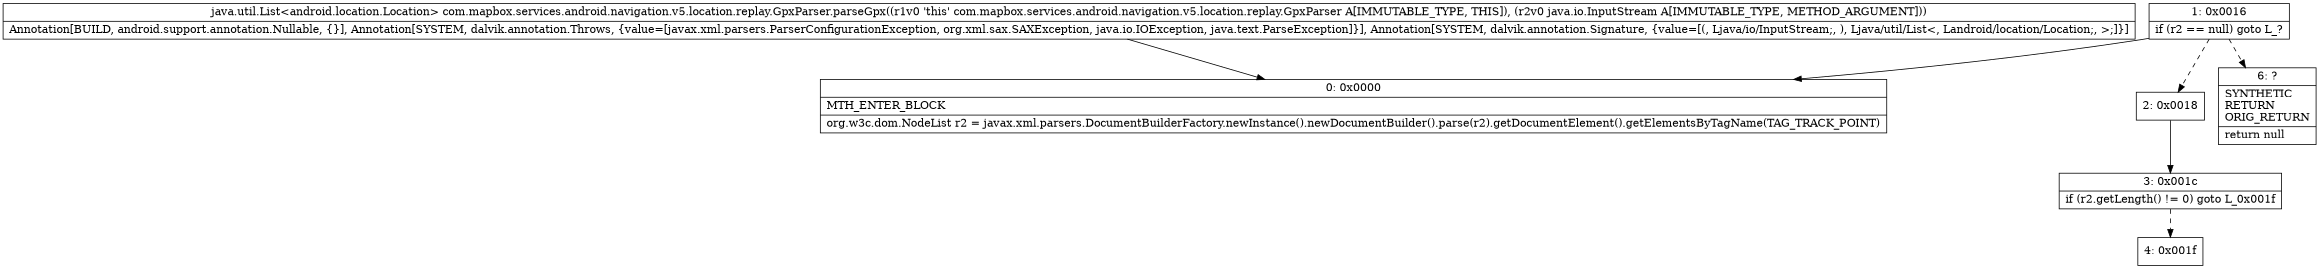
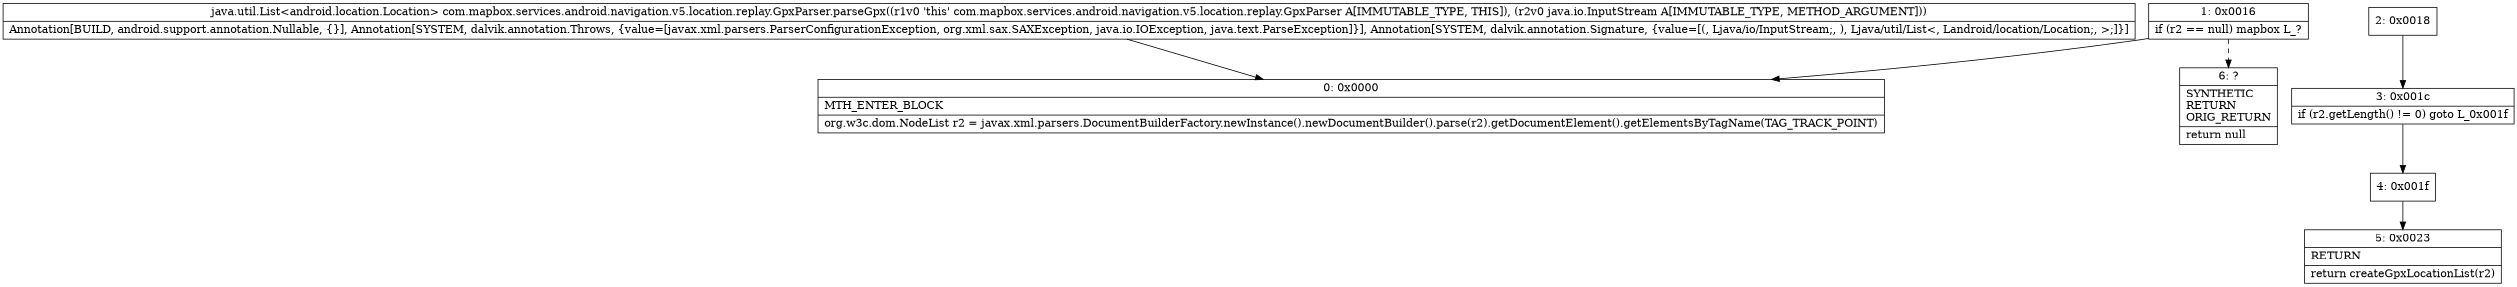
node "1: 0x0016": text "if (r2 == null) goto L_?" -> "if (r2 == null) mapbox L_?"
edge "1: 0x0016" -> "2: 0x0018": removed
edge "3: 0x001c" -> "4: 0x001f": style dashed -> solid
node "5: 0x0023": added
